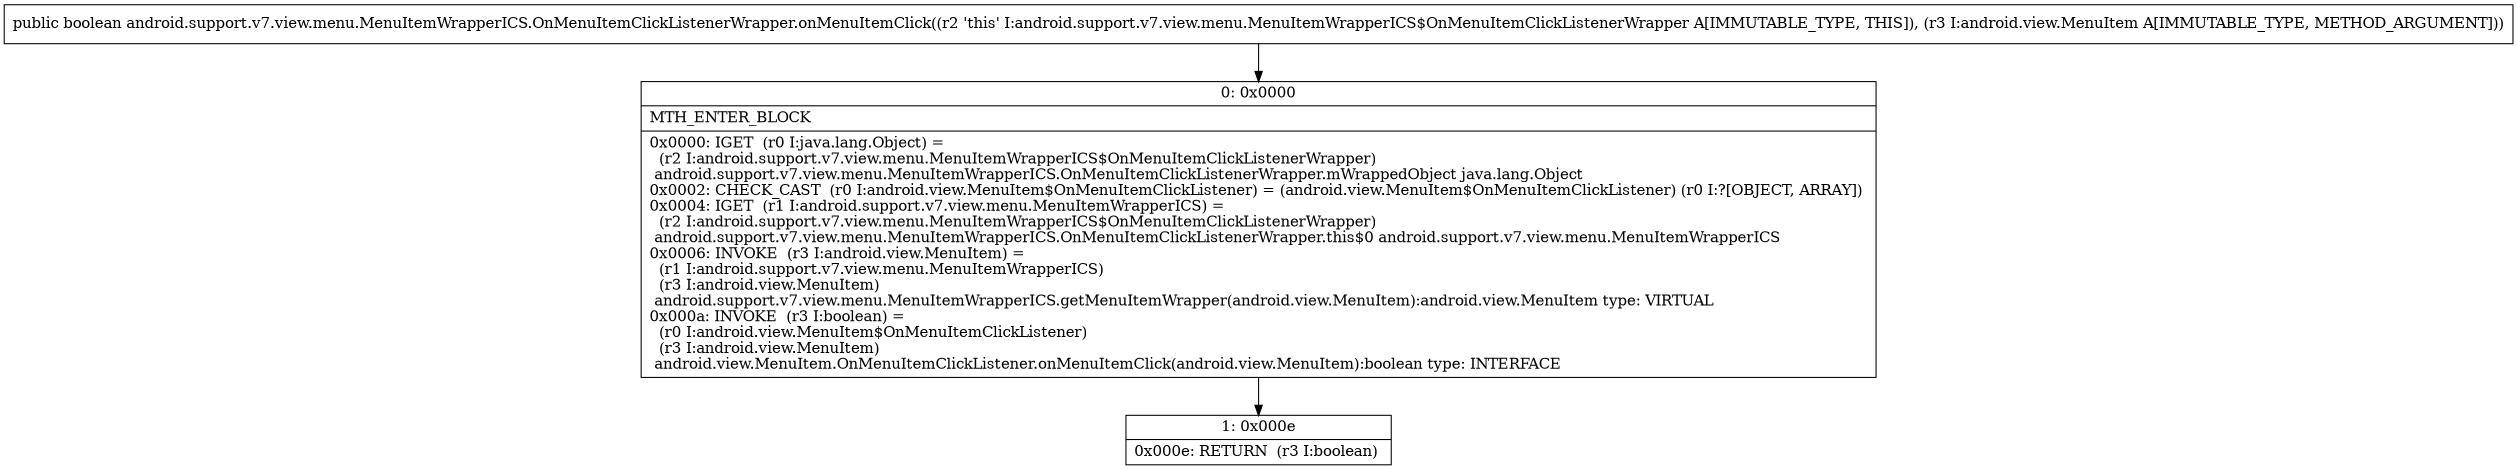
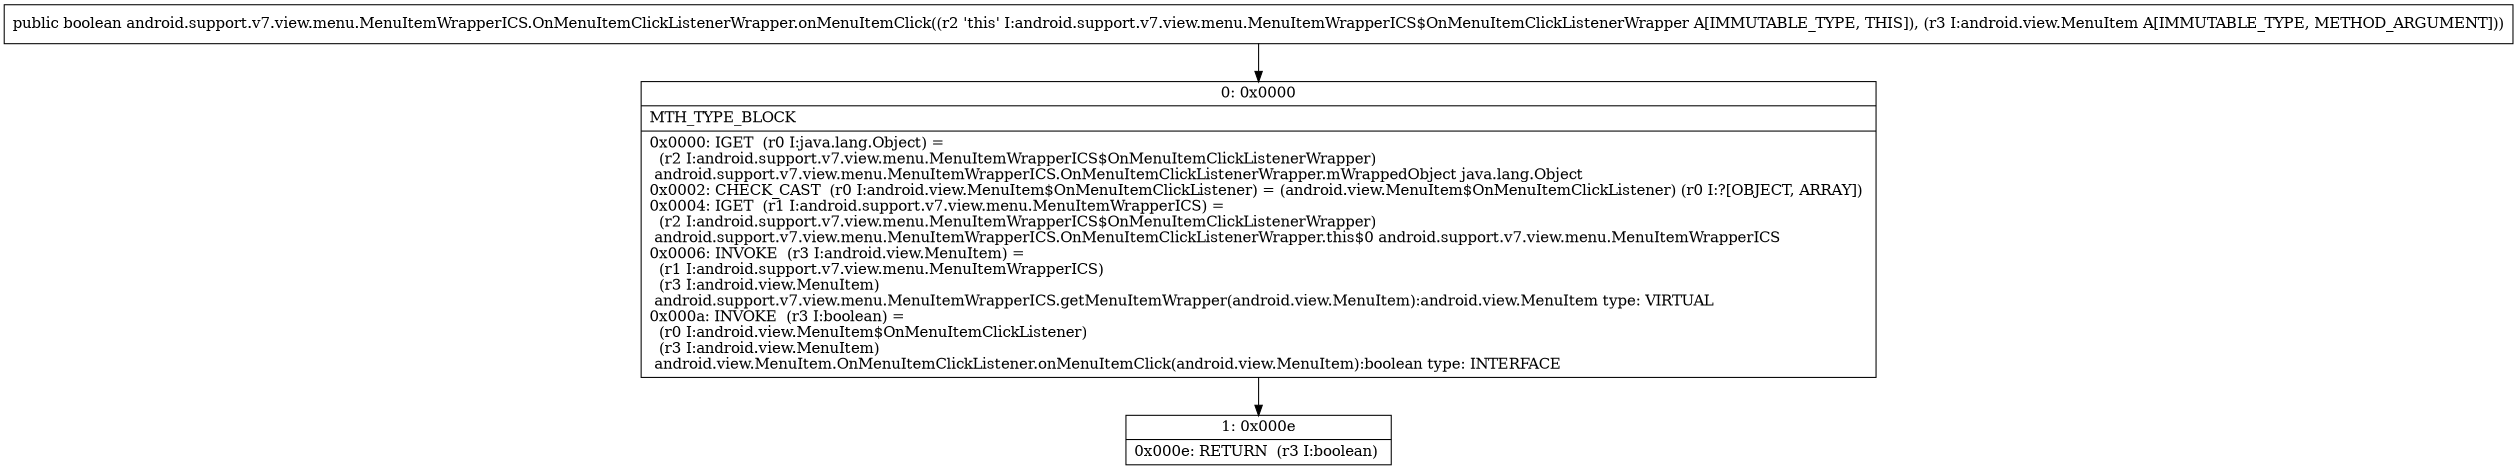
node "0: 0x0000": text "MTH_ENTER_BLOCK" -> "MTH_TYPE_BLOCK"
